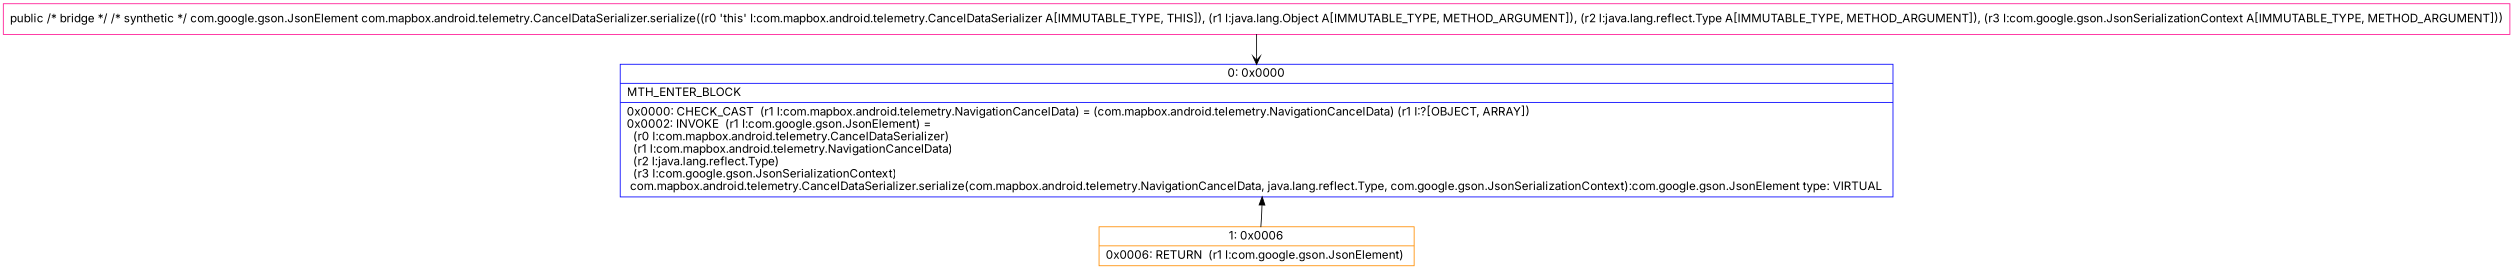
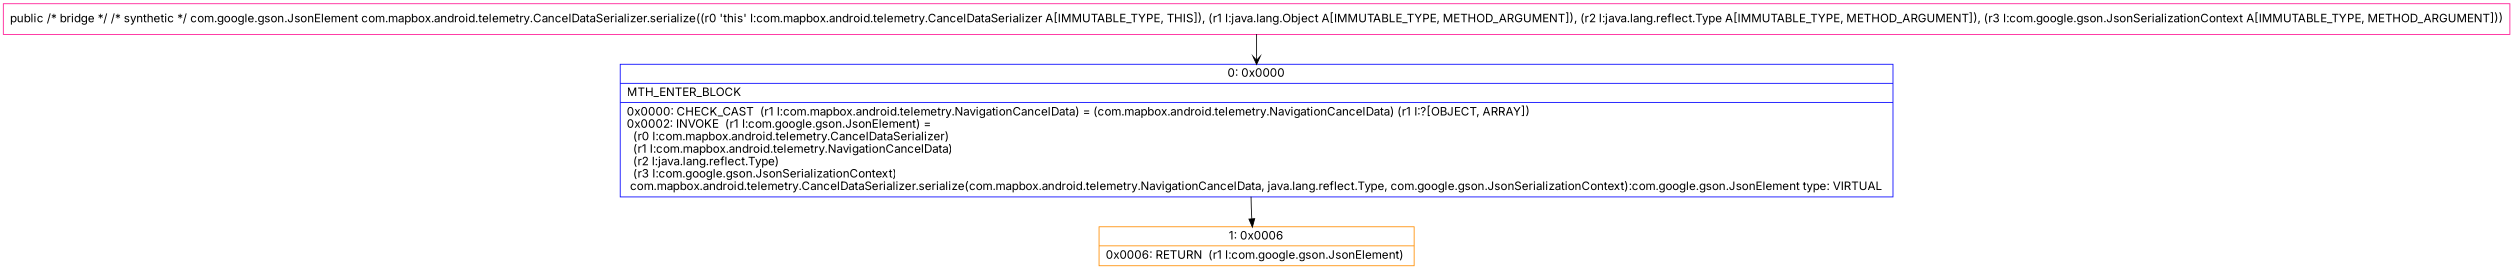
edge "1: 0x0006" -> "0: 0x0000": reversed
